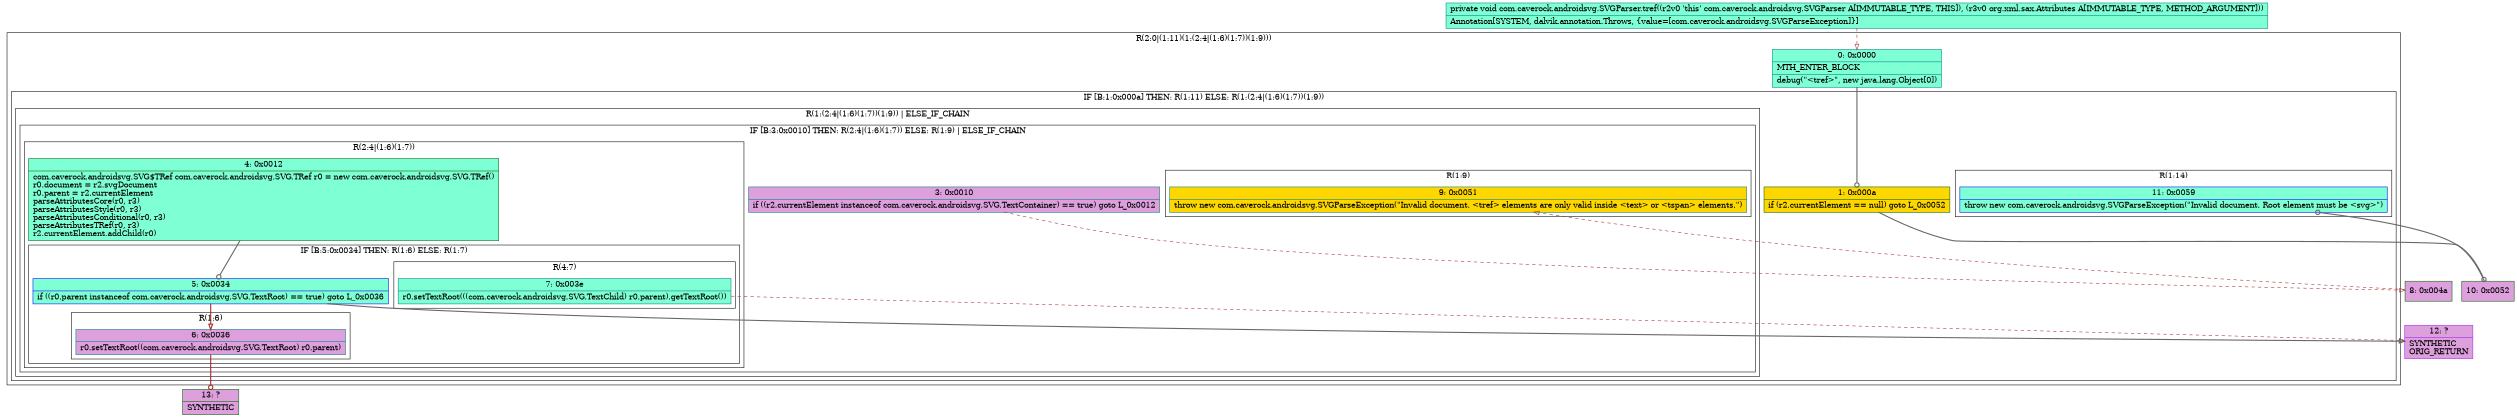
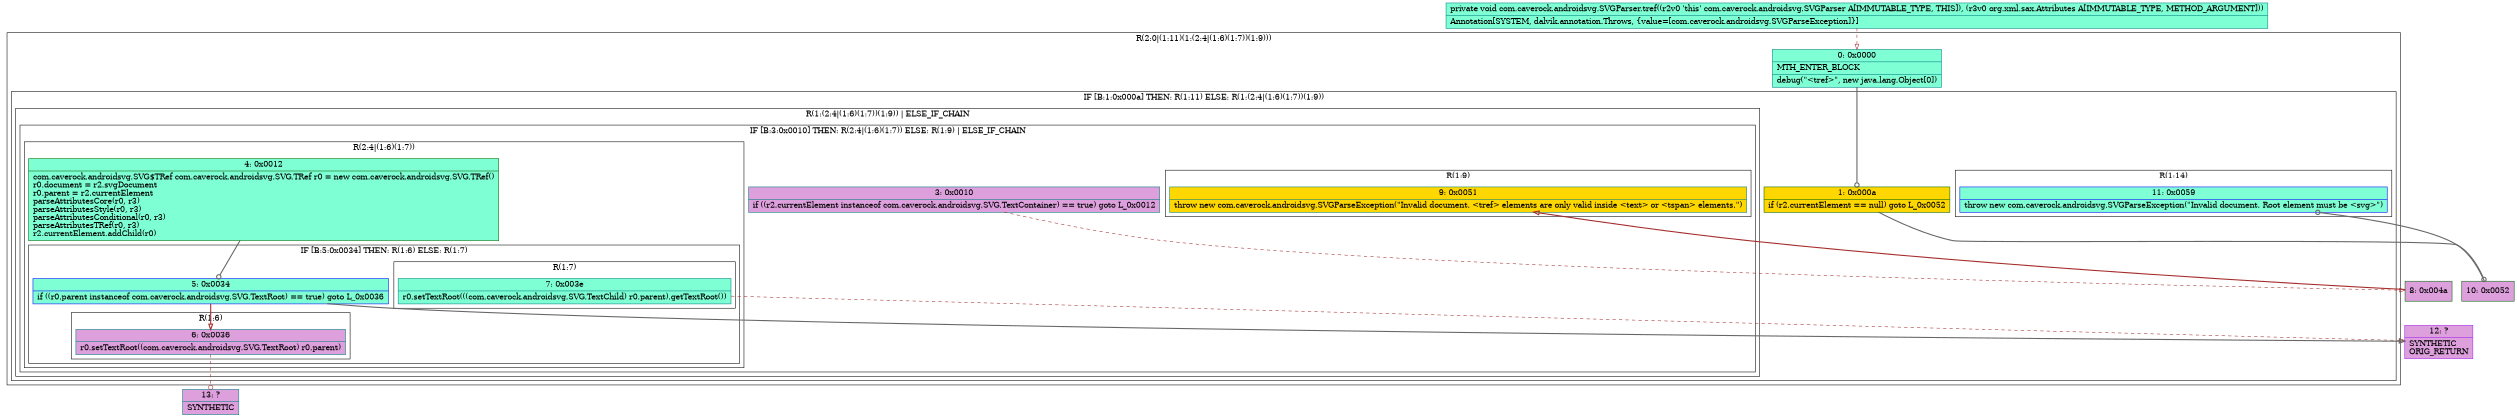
edge "8: 0x004a" -> "9: 0x0051": style dashed -> bold
cluster "R(4:7)": label "R(4:7)" -> "R(1:7)"
edge "6: 0x0036" -> "13: ?": style bold -> dashed
node "13: ?": color darkgreen -> teal
